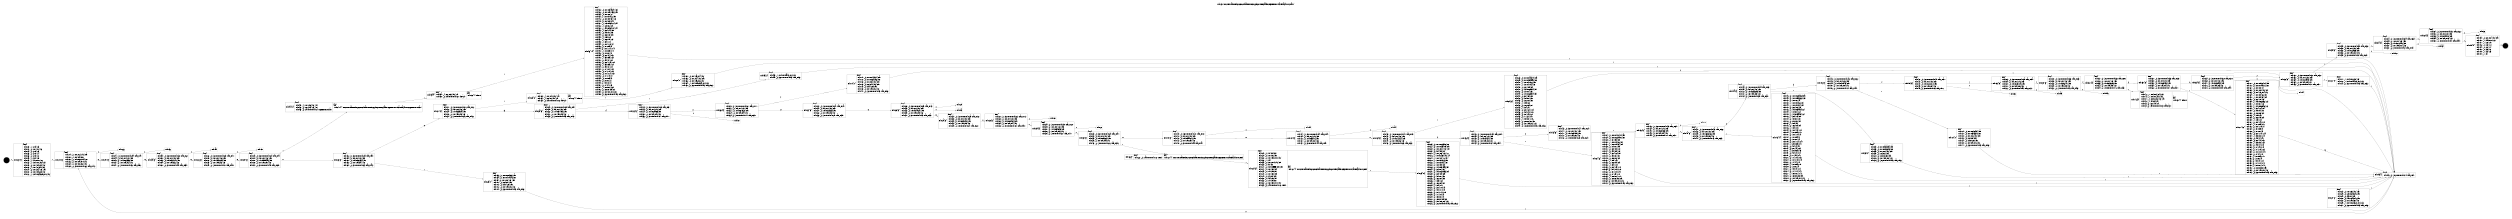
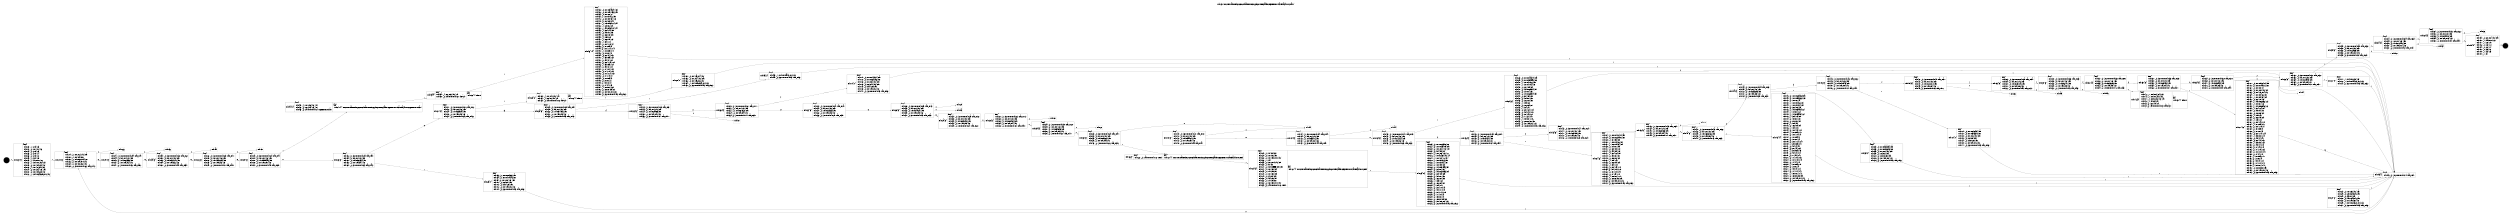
edge "0x4013f2 [25]" -> "0x40140b [25]": now "0x4013f2 [25]" -> "0x4019ff"
